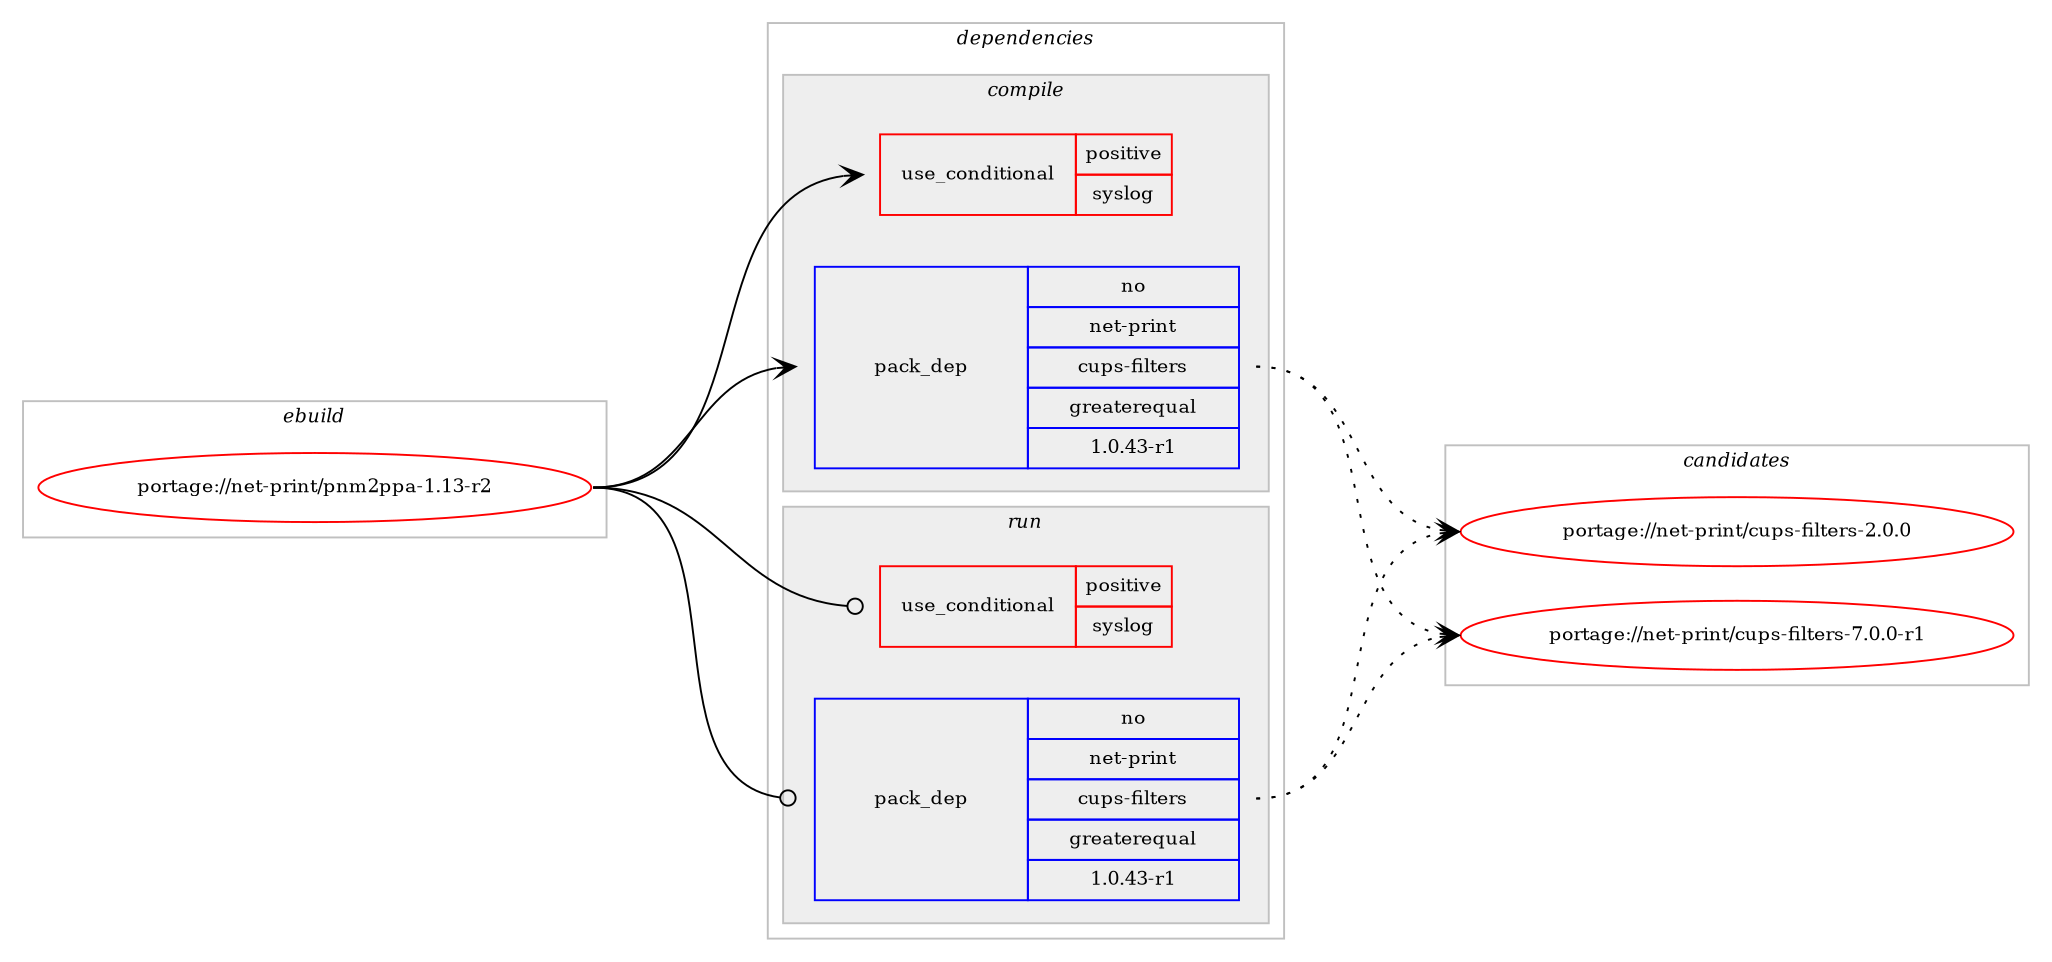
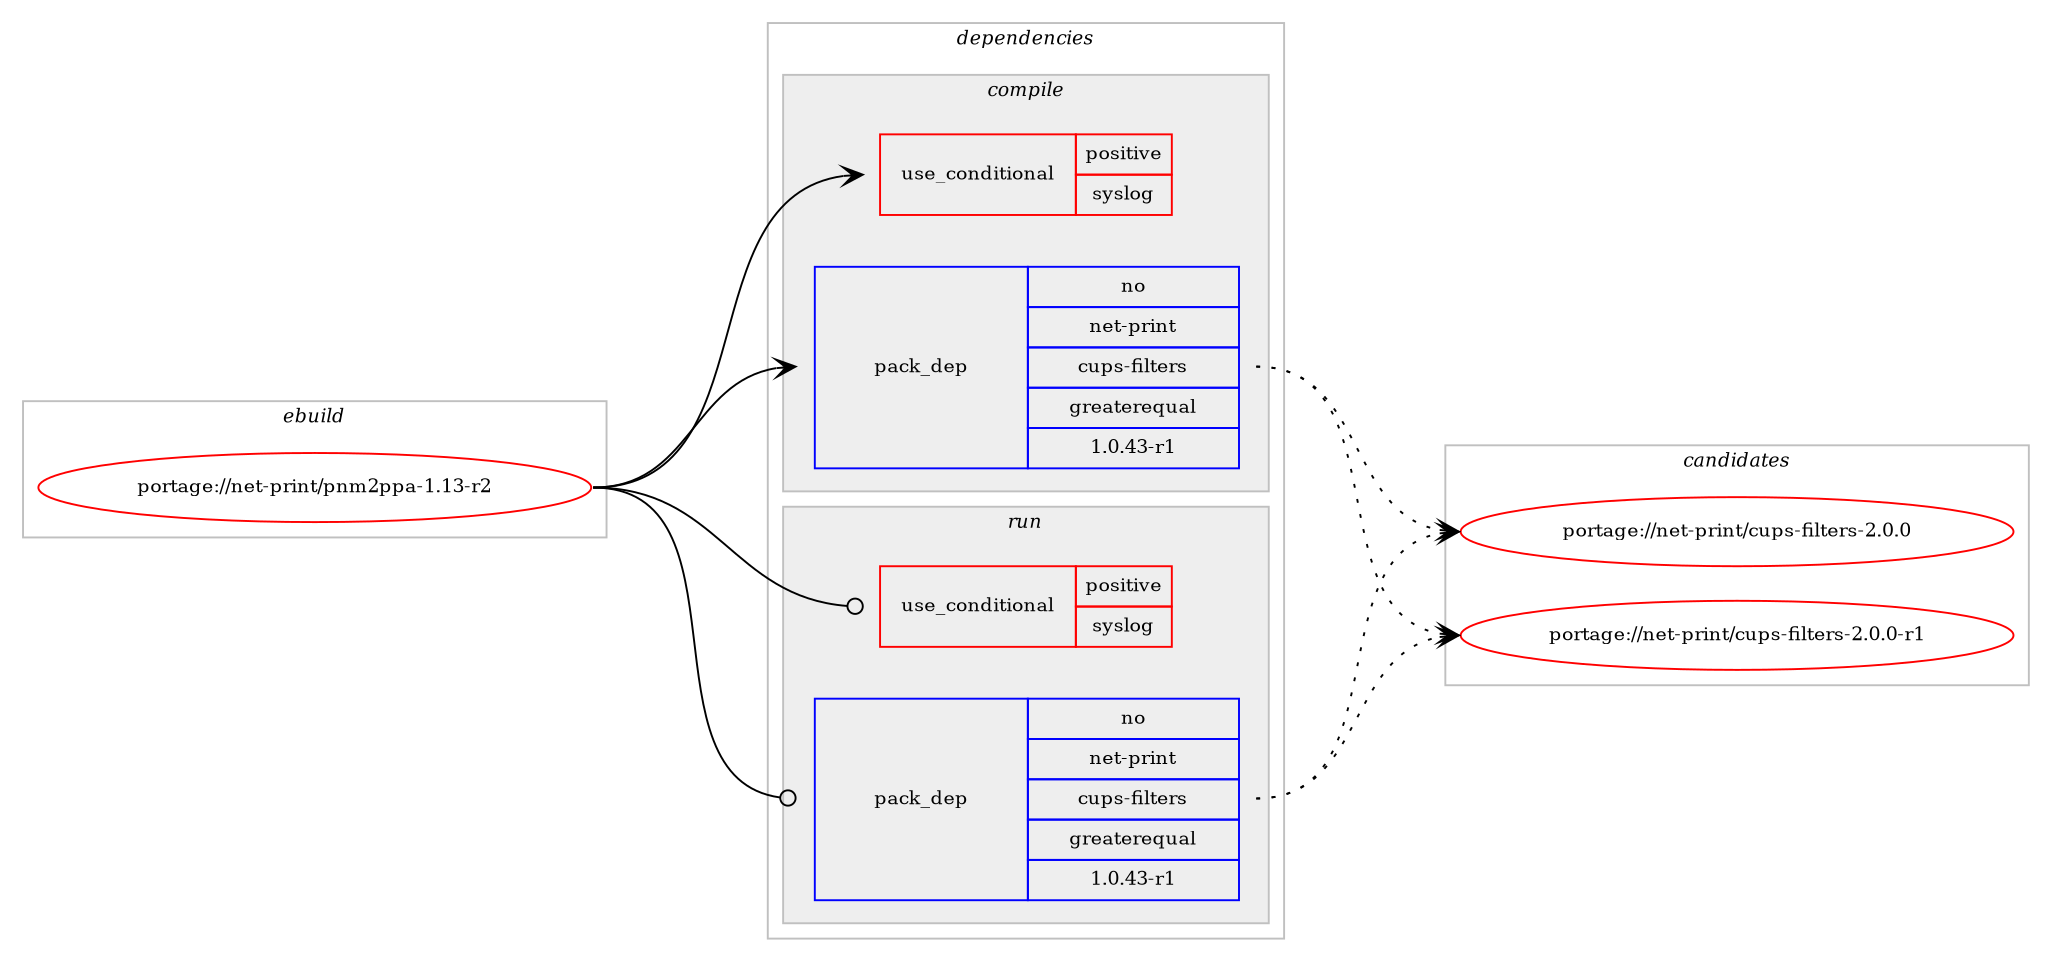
node "portage://net-print/cups-filters-7.0.0-r1": label "portage://net-print/cups-filters-7.0.0-r1" -> "portage://net-print/cups-filters-2.0.0-r1"
